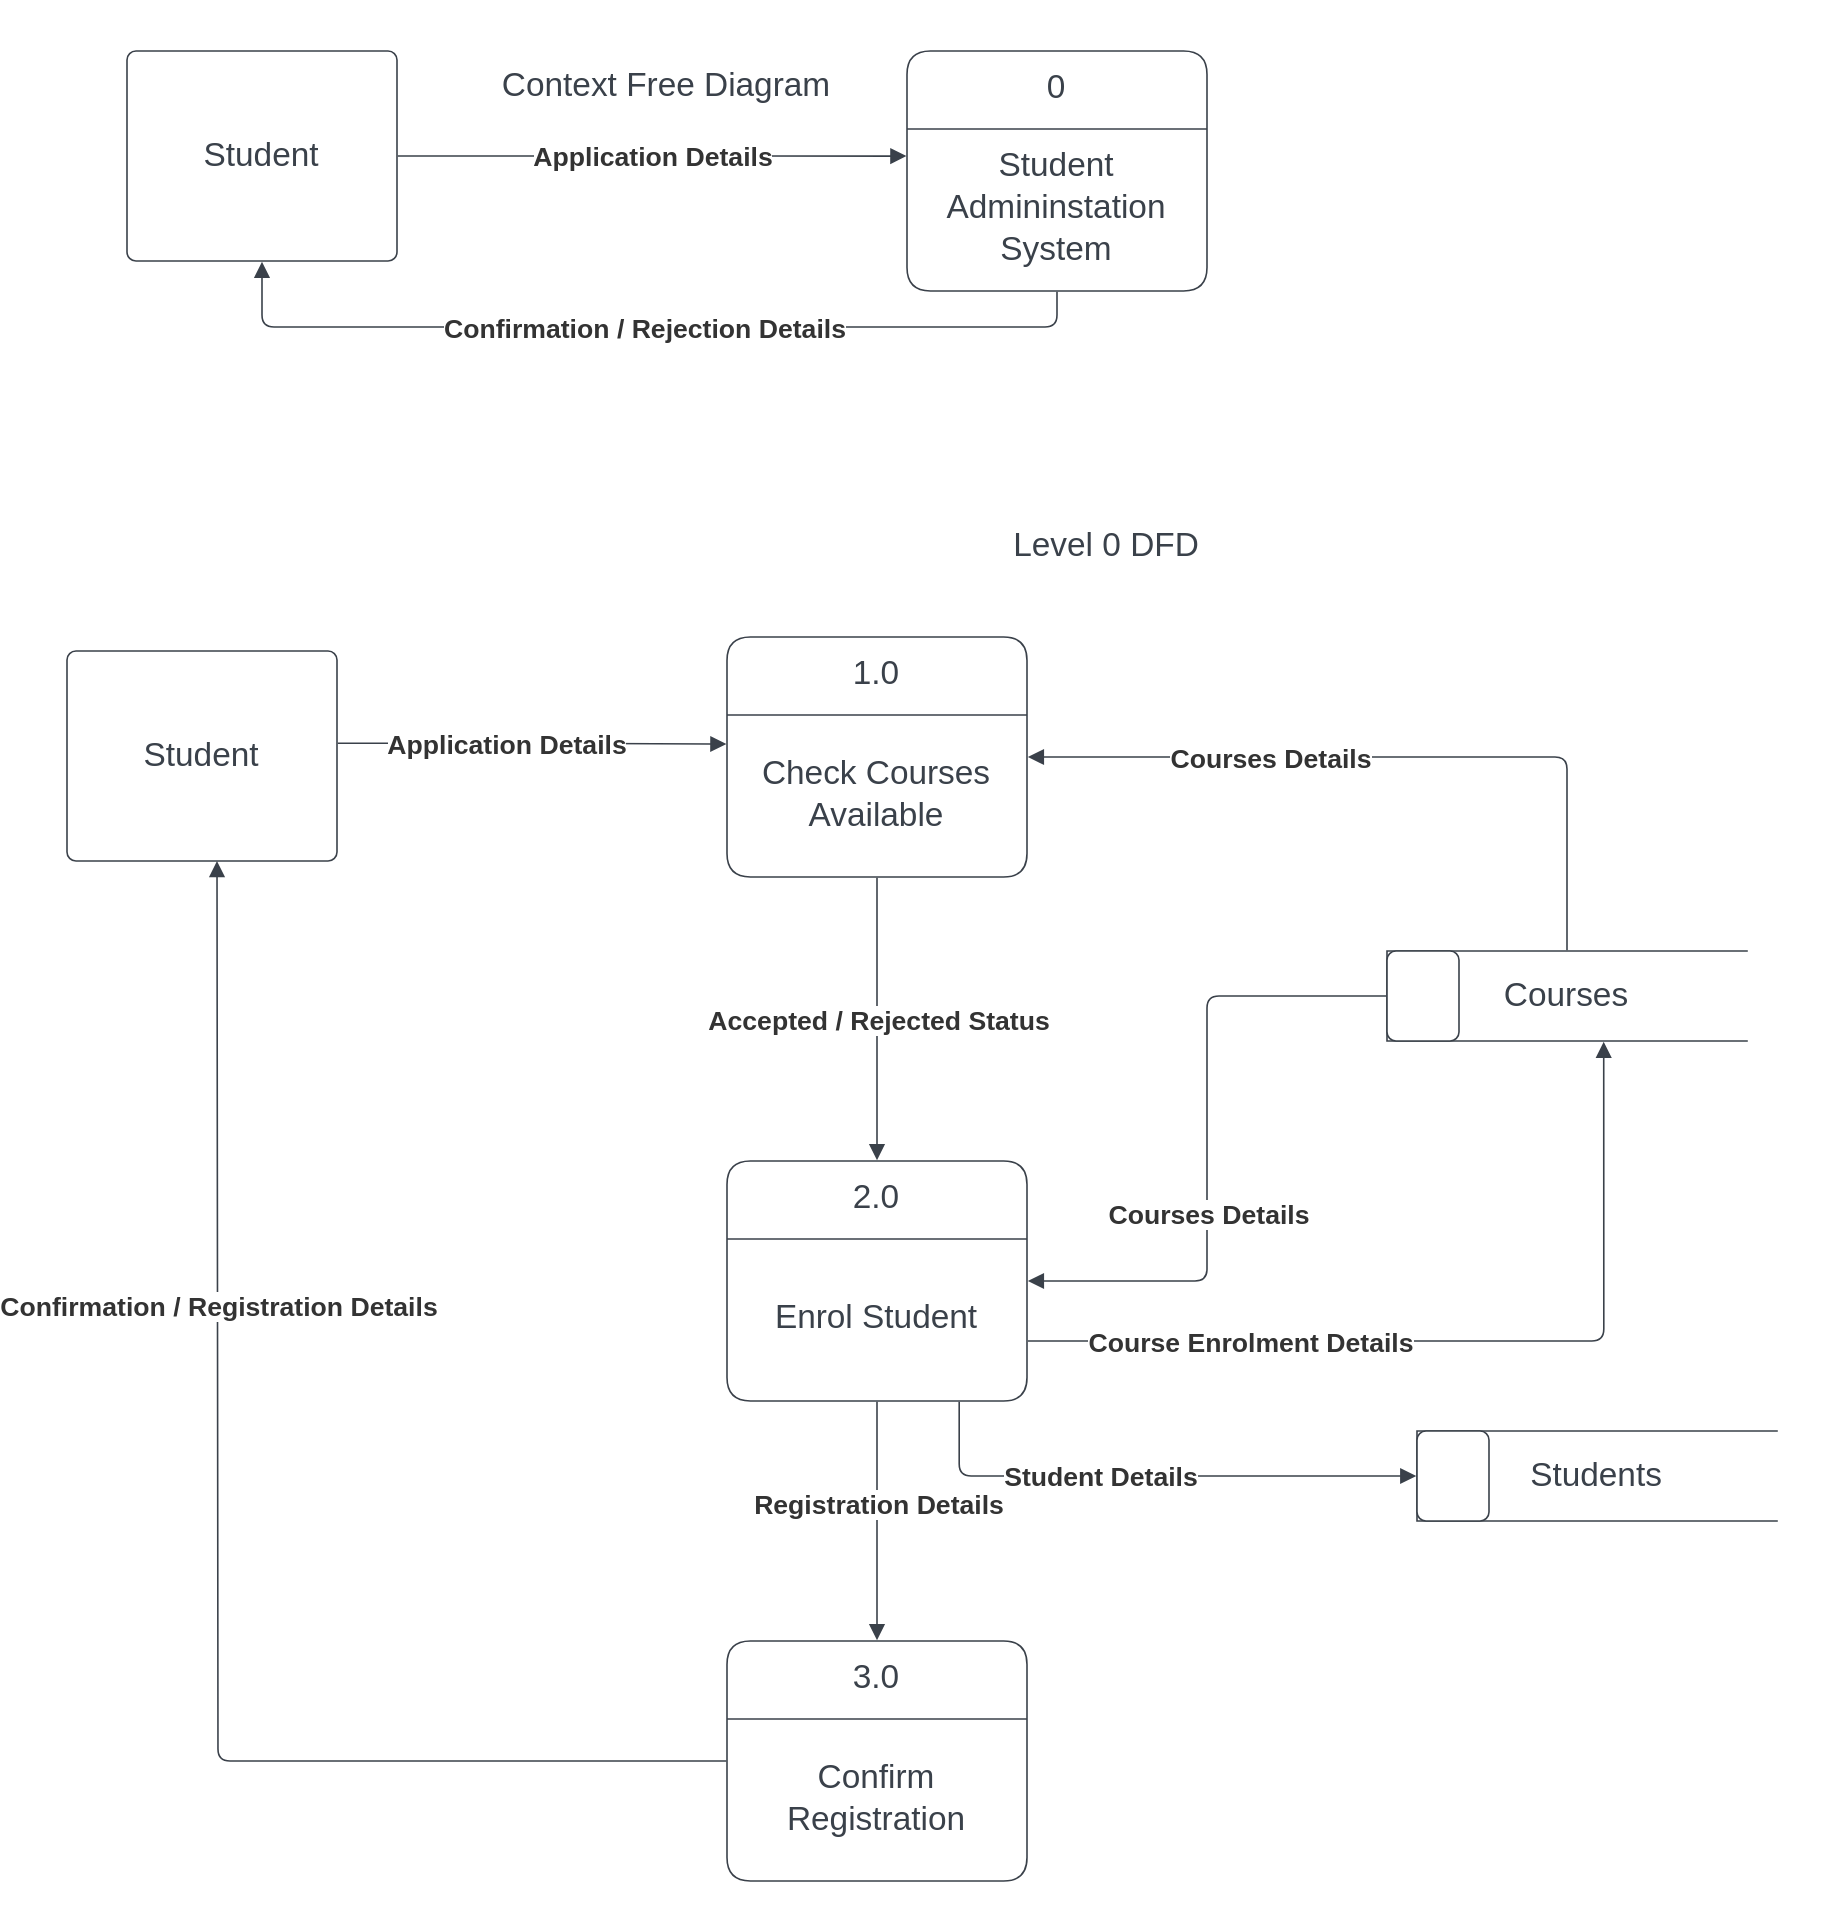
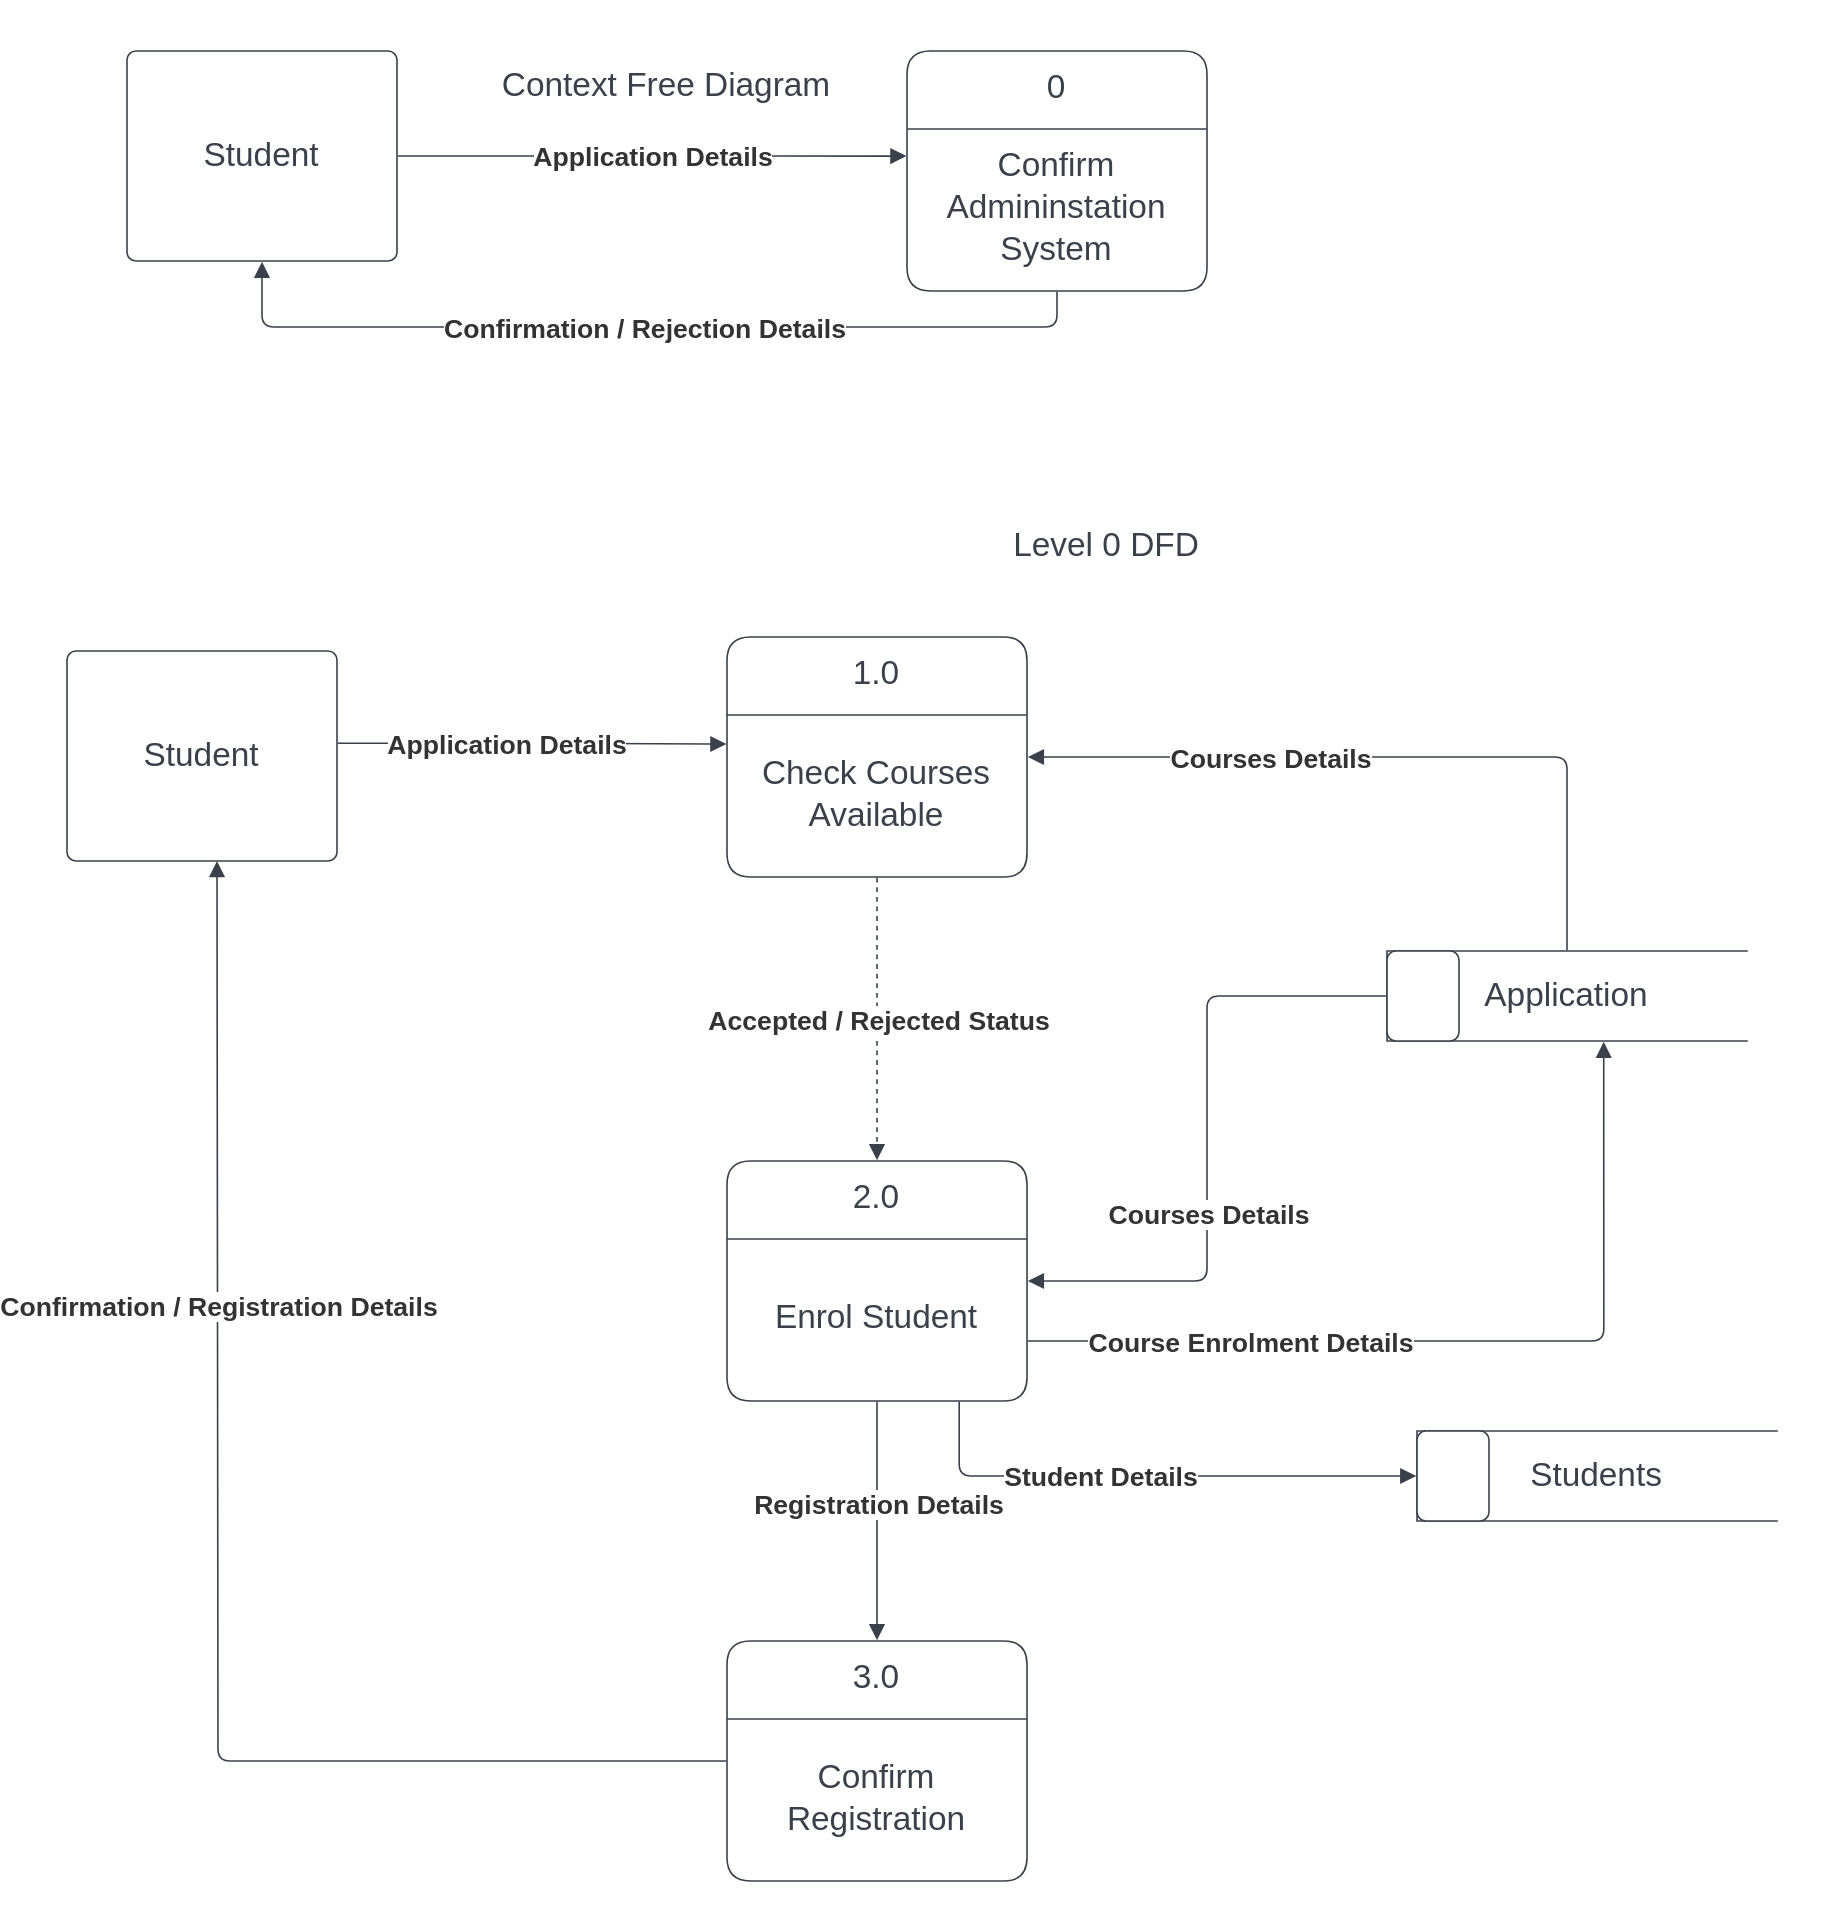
node "Student Admininstation System": label "Student Admininstation System" -> "Confirm Admininstation System"
edge "1.0" -> "2.0": style solid -> dashed
node "Courses": label "Courses" -> "Application"
